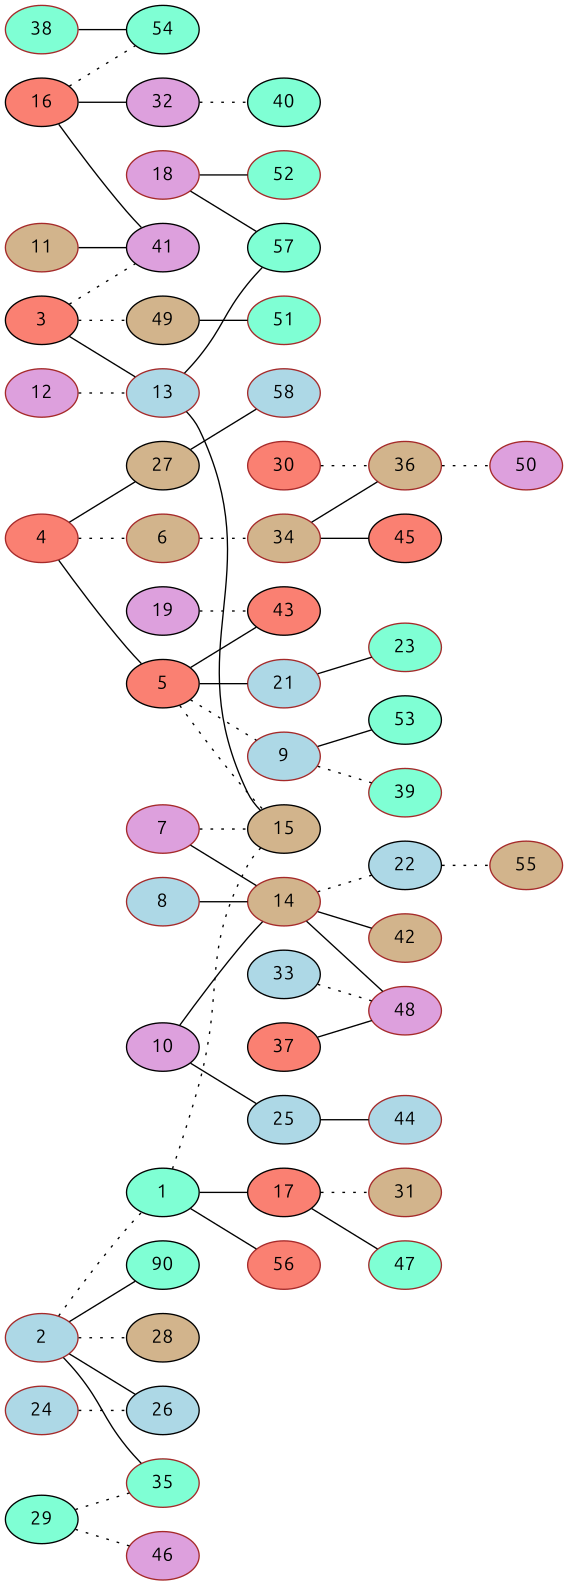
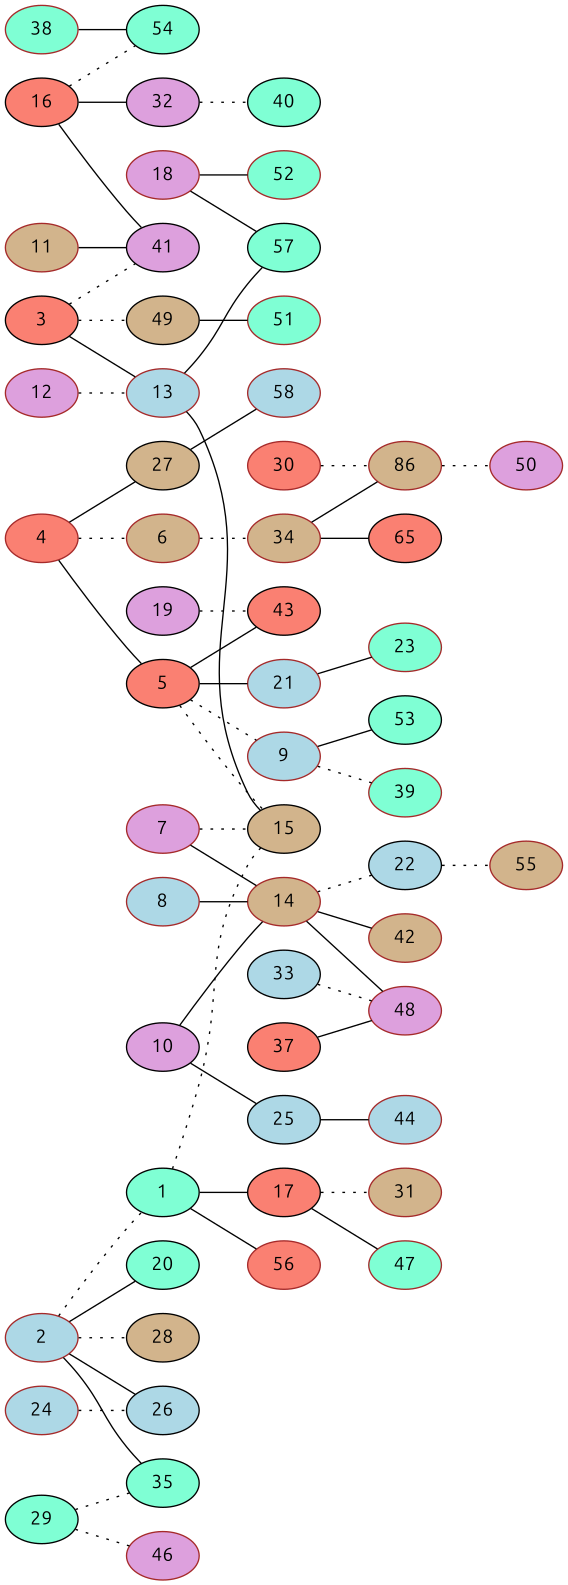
node "36": label "36" -> "86"
node "45": label "45" -> "65"
node "90": label "90" -> "20"
node "35": color brown -> black
